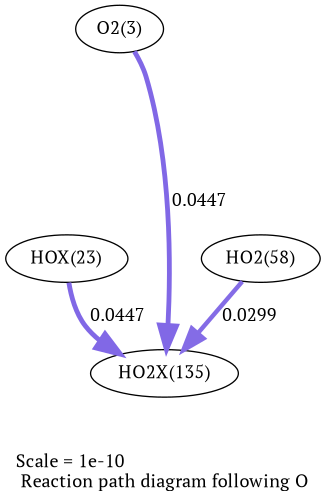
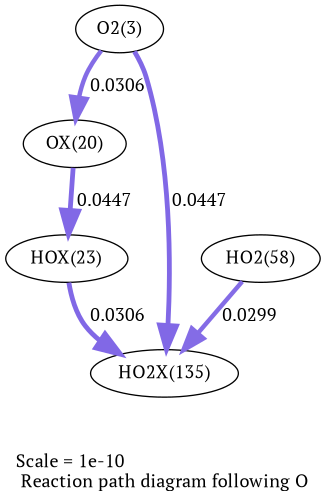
node "OX(20)": added
edge "HOX(23)" -> "HO2X(135)": label " 0.0447" -> " 0.0306"
